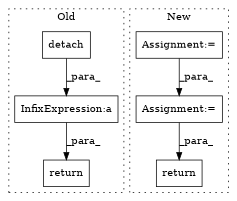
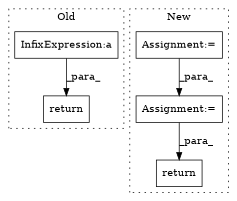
node "detach": removed
